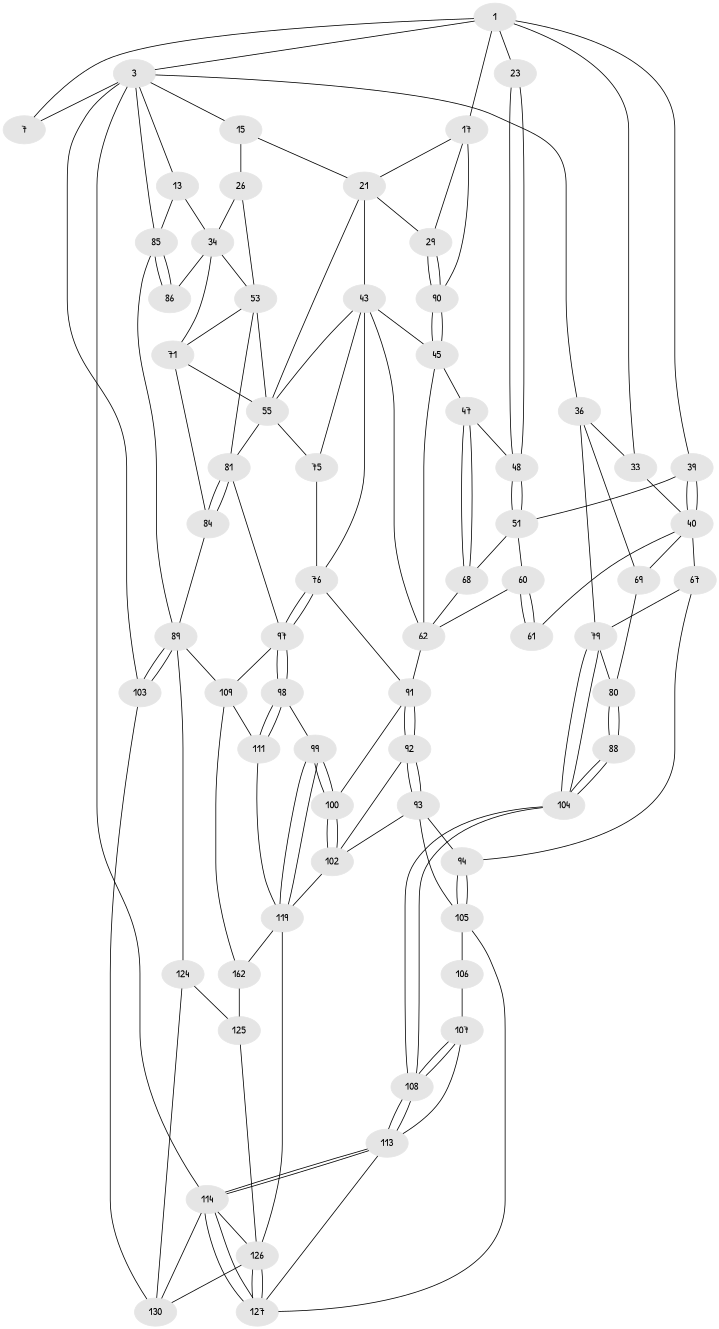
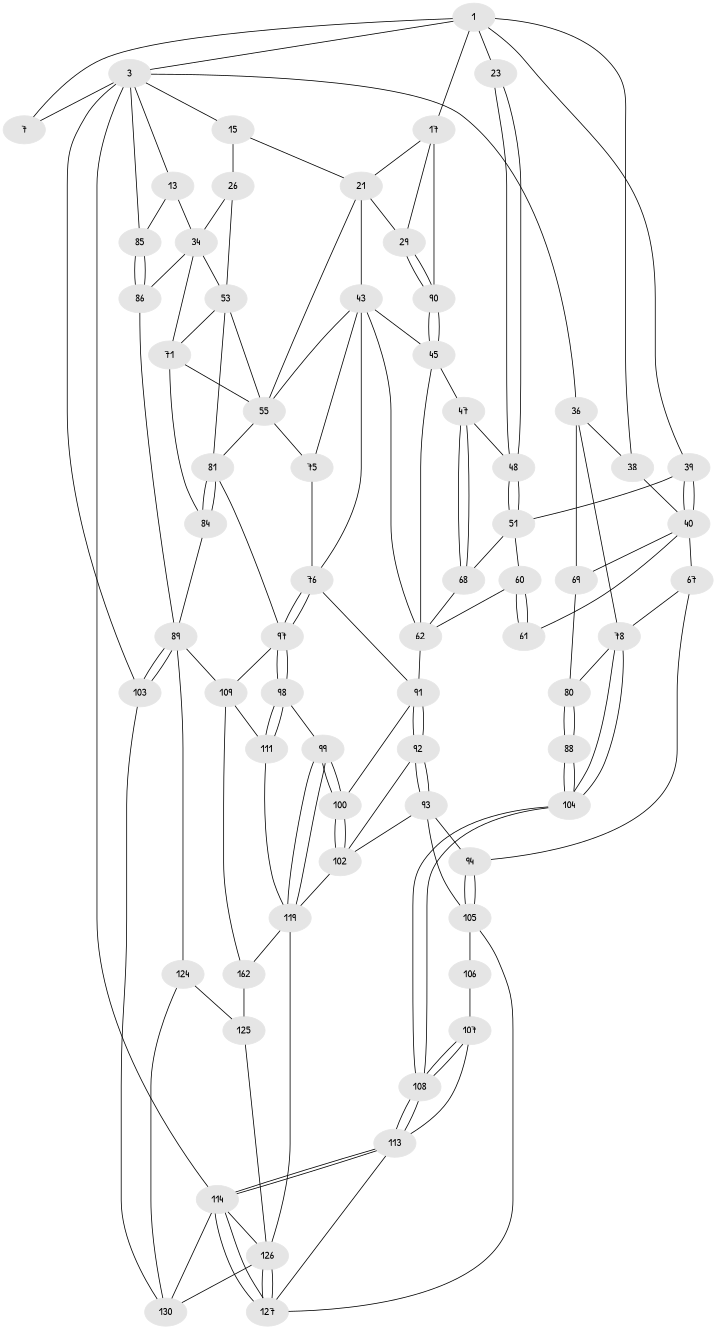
edge "85" -- "89": now "86" -- "89"
node "33": label "33" -> "38"
node "79": label "79" -> "78"
